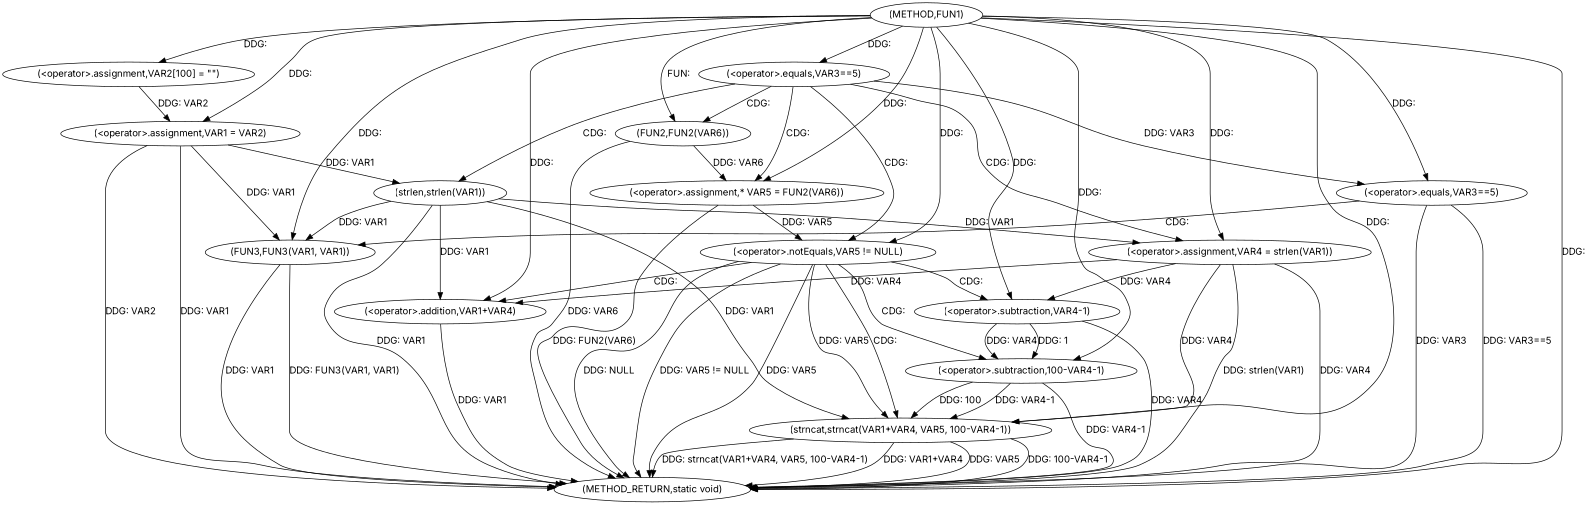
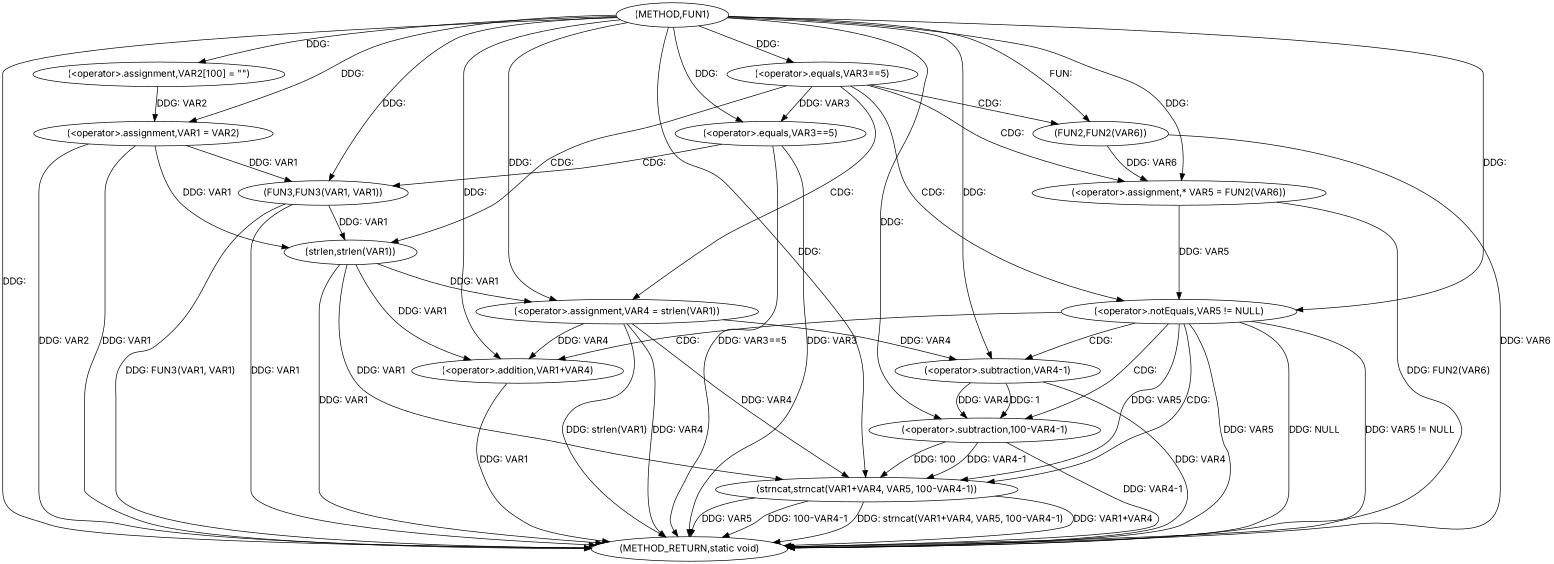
edge "(strlen,strlen(VAR1))" -> "(FUN3,FUN3(VAR1, VAR1))": reversed
